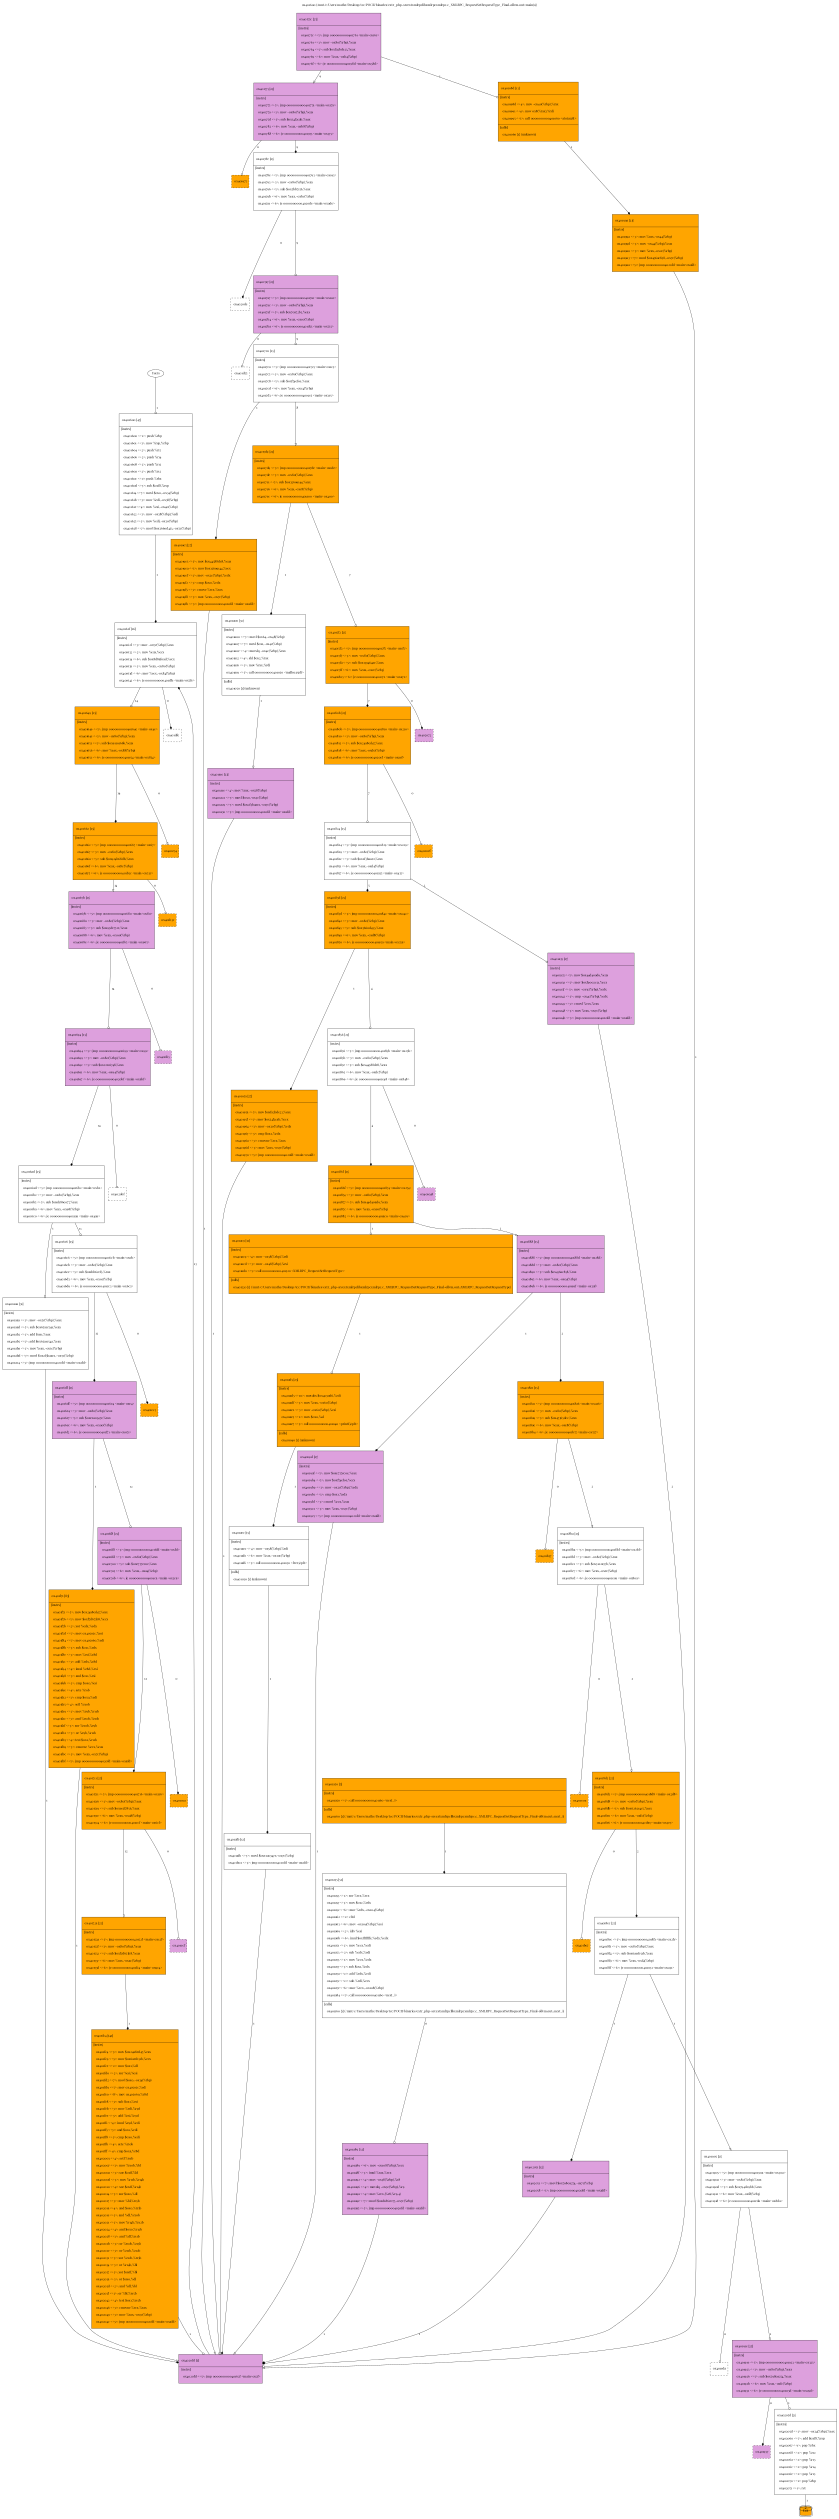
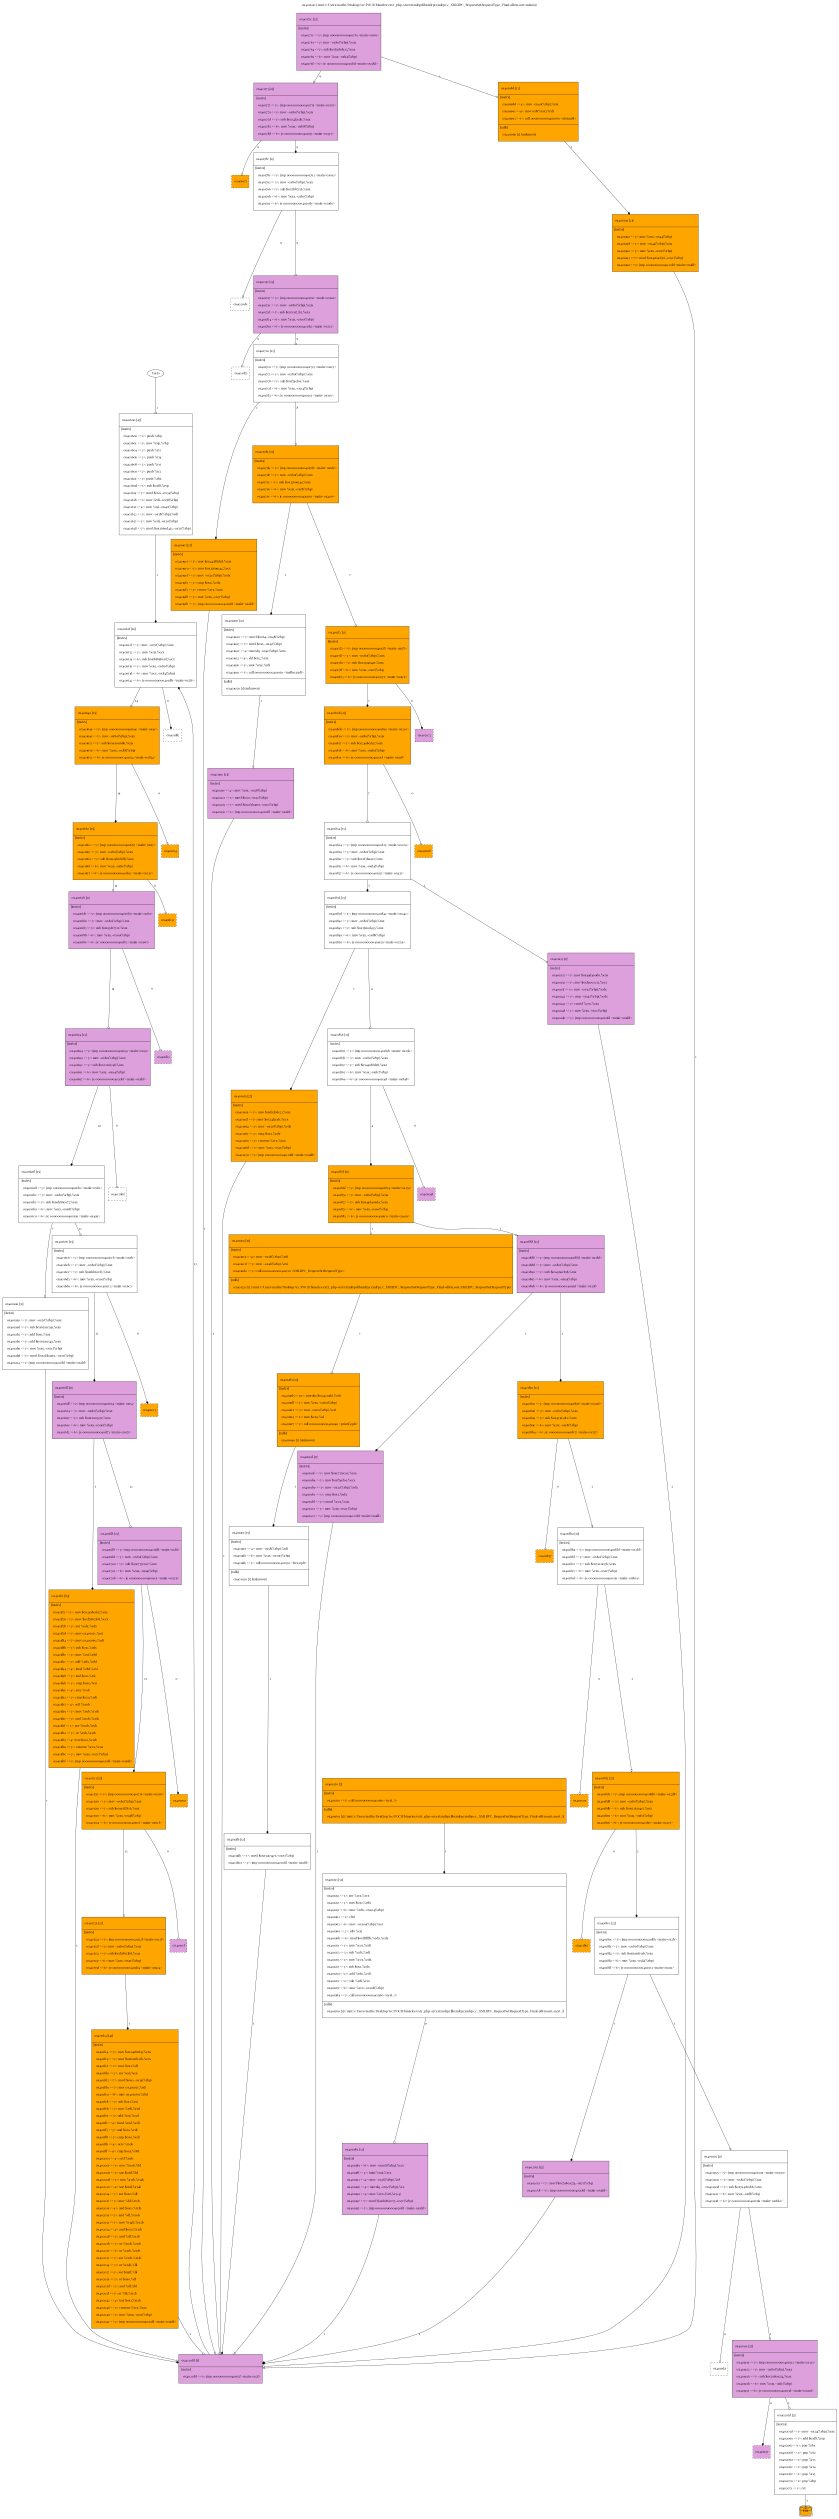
edge "0x40178e [25]" -> "0x4020de": arrowhead diamond -> onormal
node "0x40183d [25]": fillcolor orange -> white
